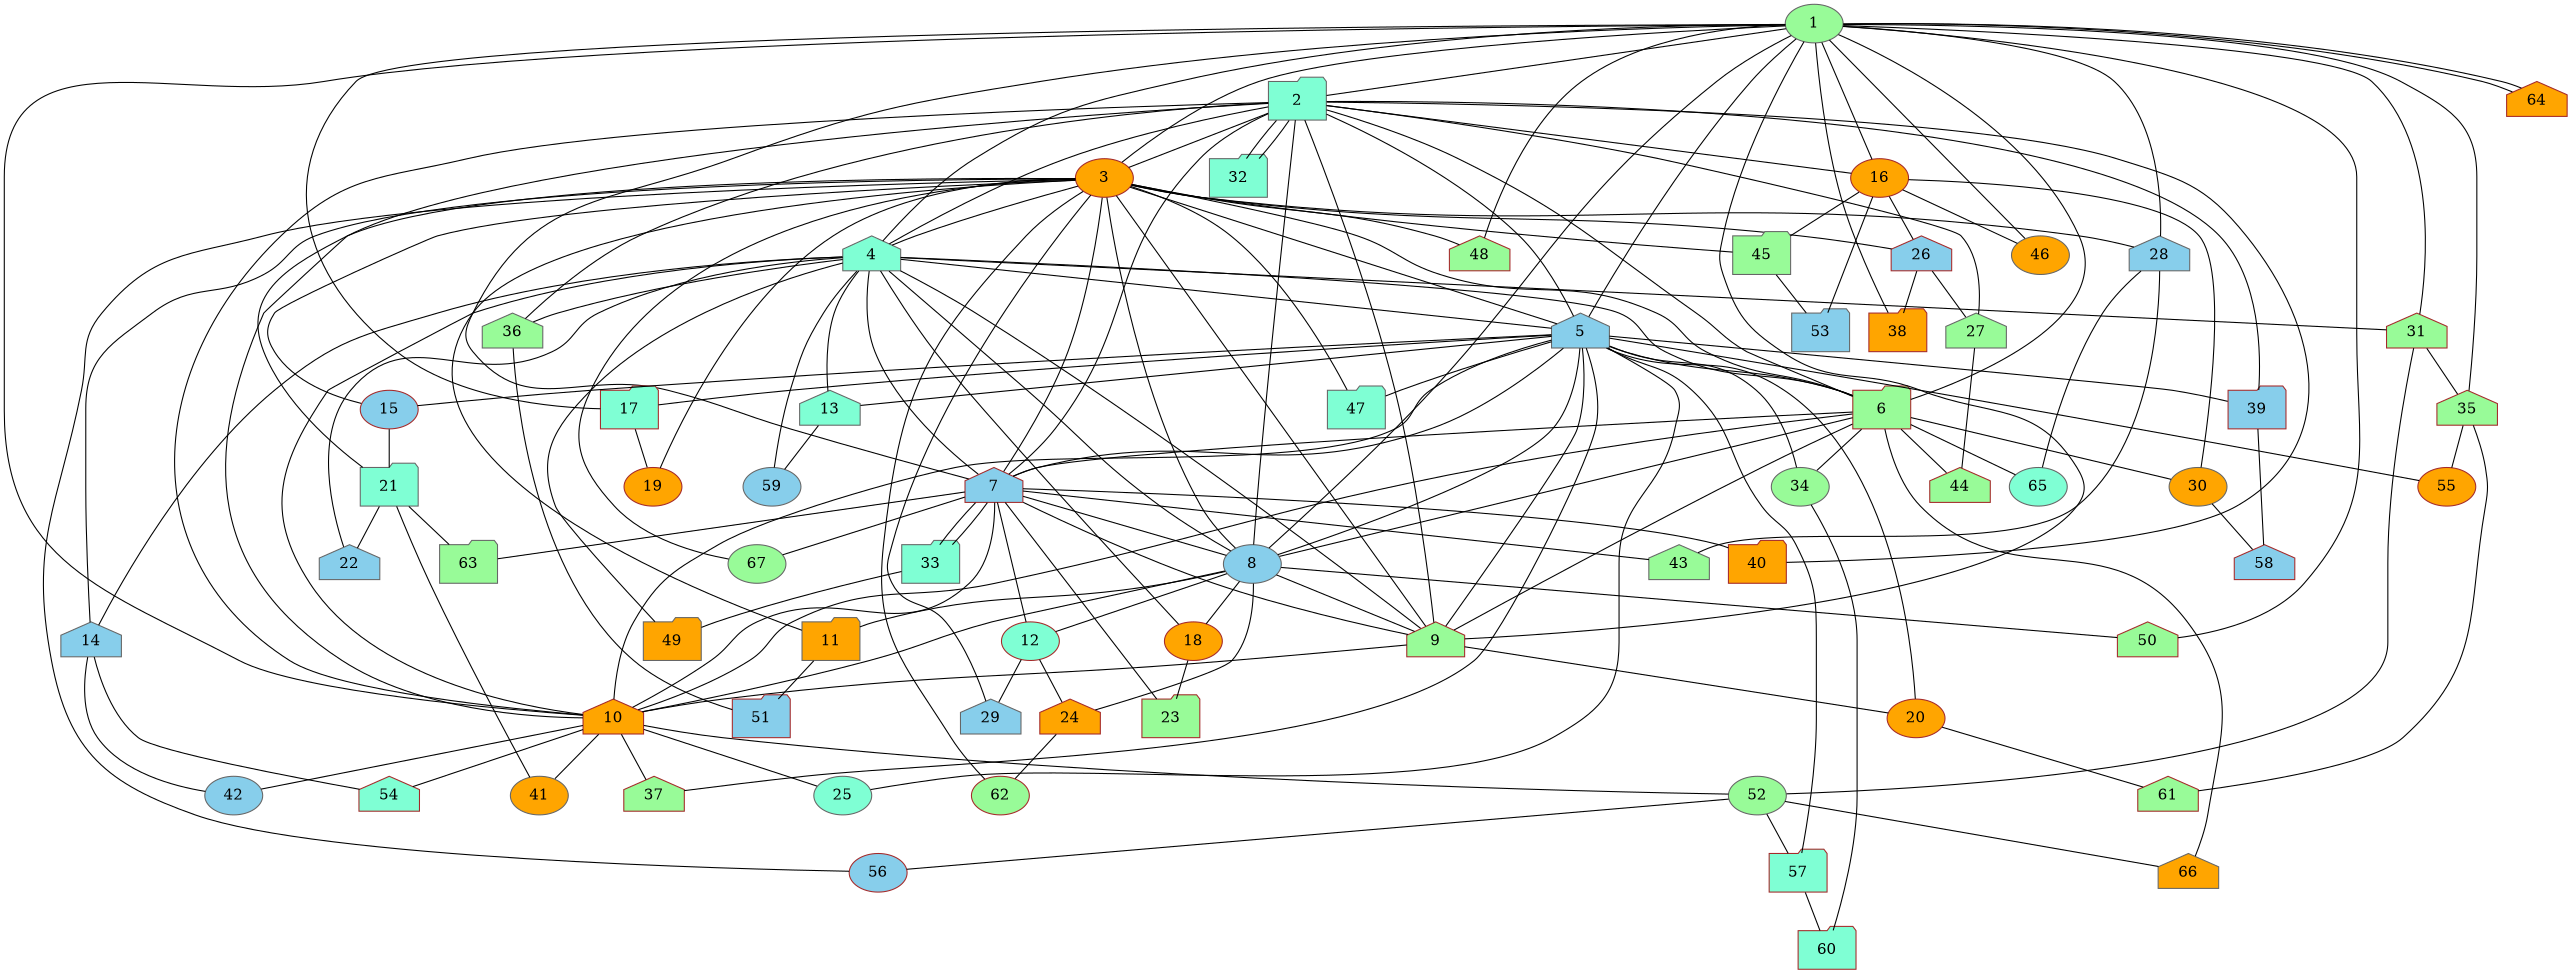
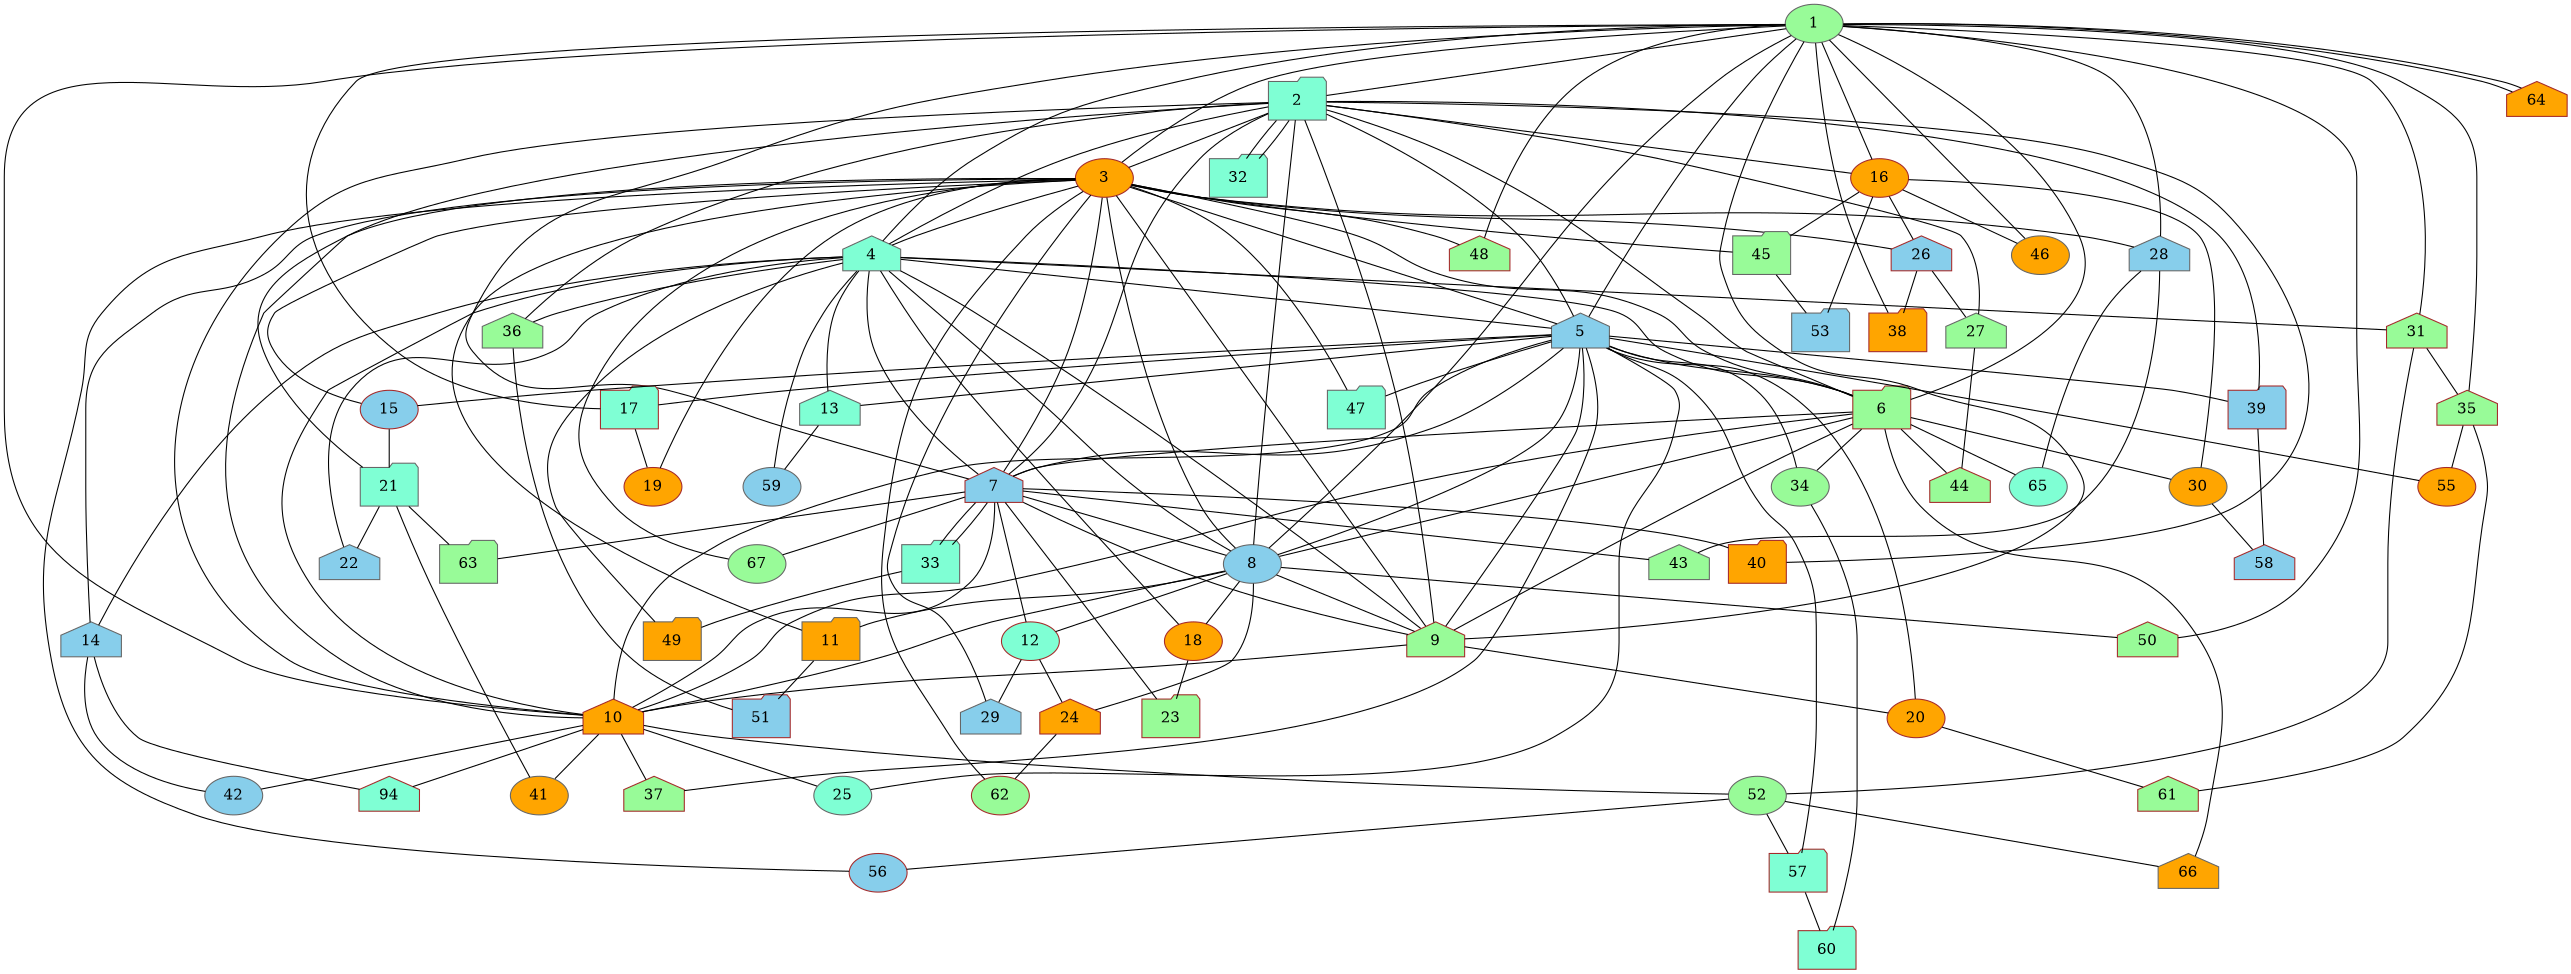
node "54": label "54" -> "94"
